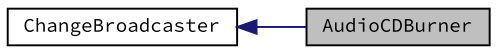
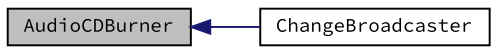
edge "AudioCDBurner" -> "ChangeBroadcaster": reversed
